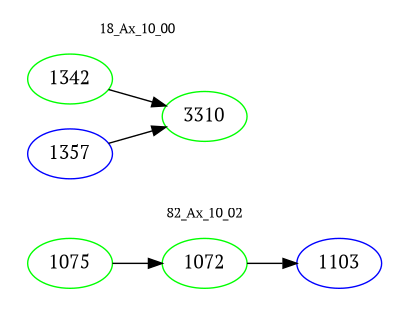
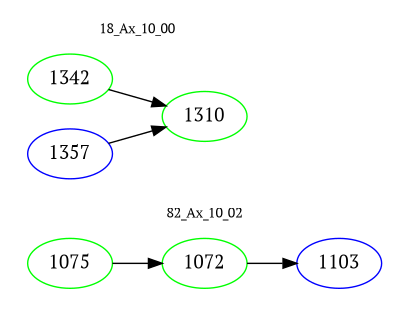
node "3310": label "3310" -> "1310"
